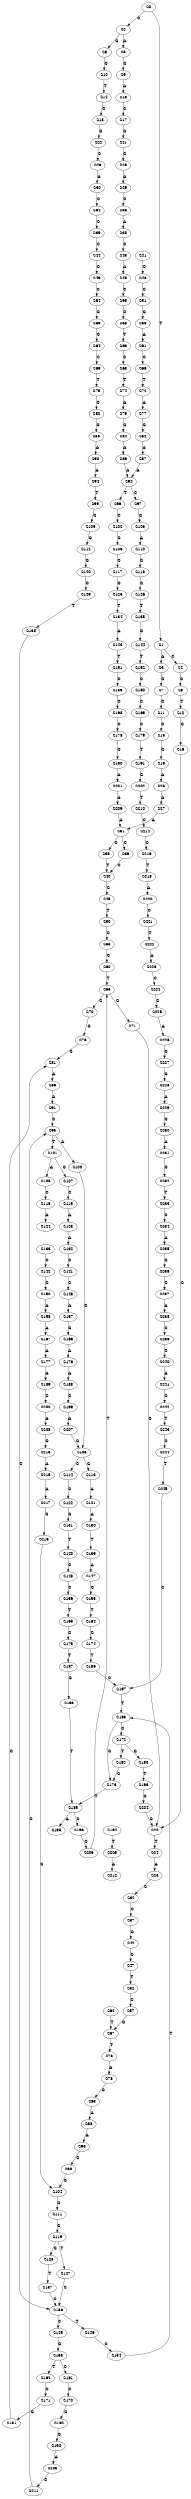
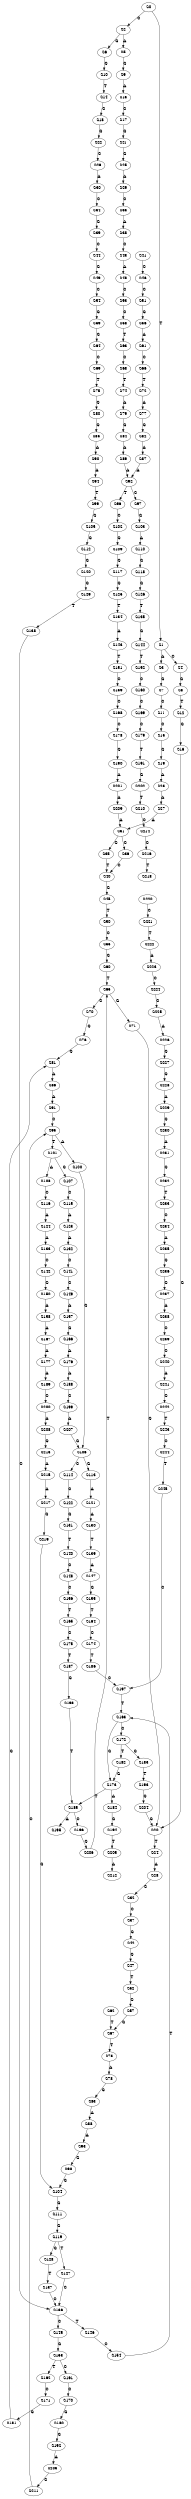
edge "S218" -> "S220": removed, label "A"
edge "S124" -> "S133": added, label "A"
node "S184": added
